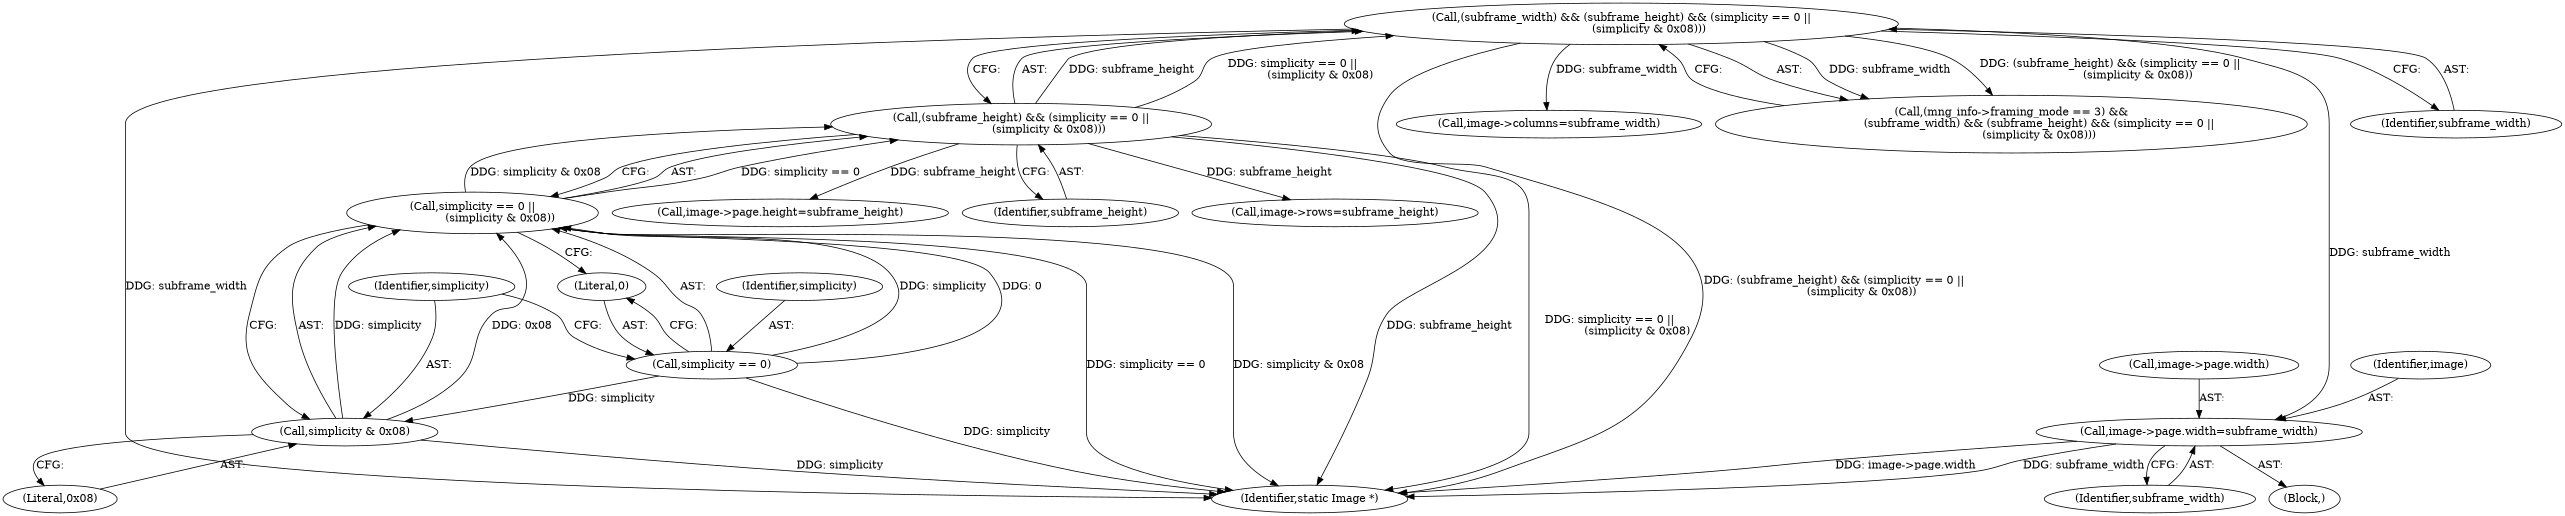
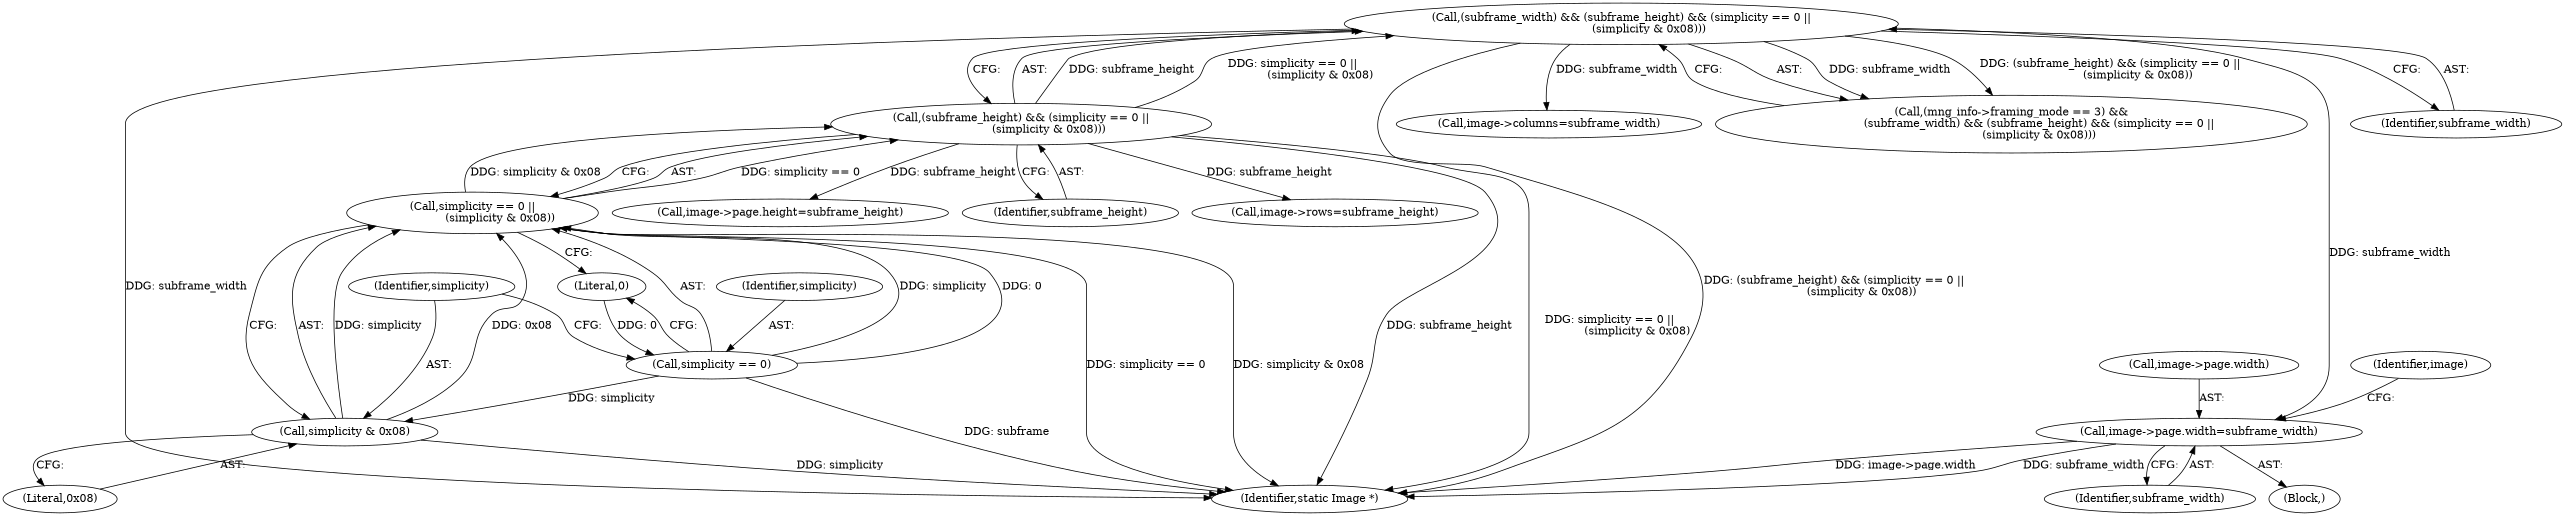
edge "(Literal,0)" -> "(Call,simplicity == 0)": label "AST: " -> "DDG: 0"
edge "(Identifier,image)" -> "(Call,image->page.width=subframe_width)": label "AST: " -> "CFG: "
edge "(Call,simplicity == 0)" -> "(Identifier,static Image *)": label "DDG: simplicity" -> "DDG: subframe"
